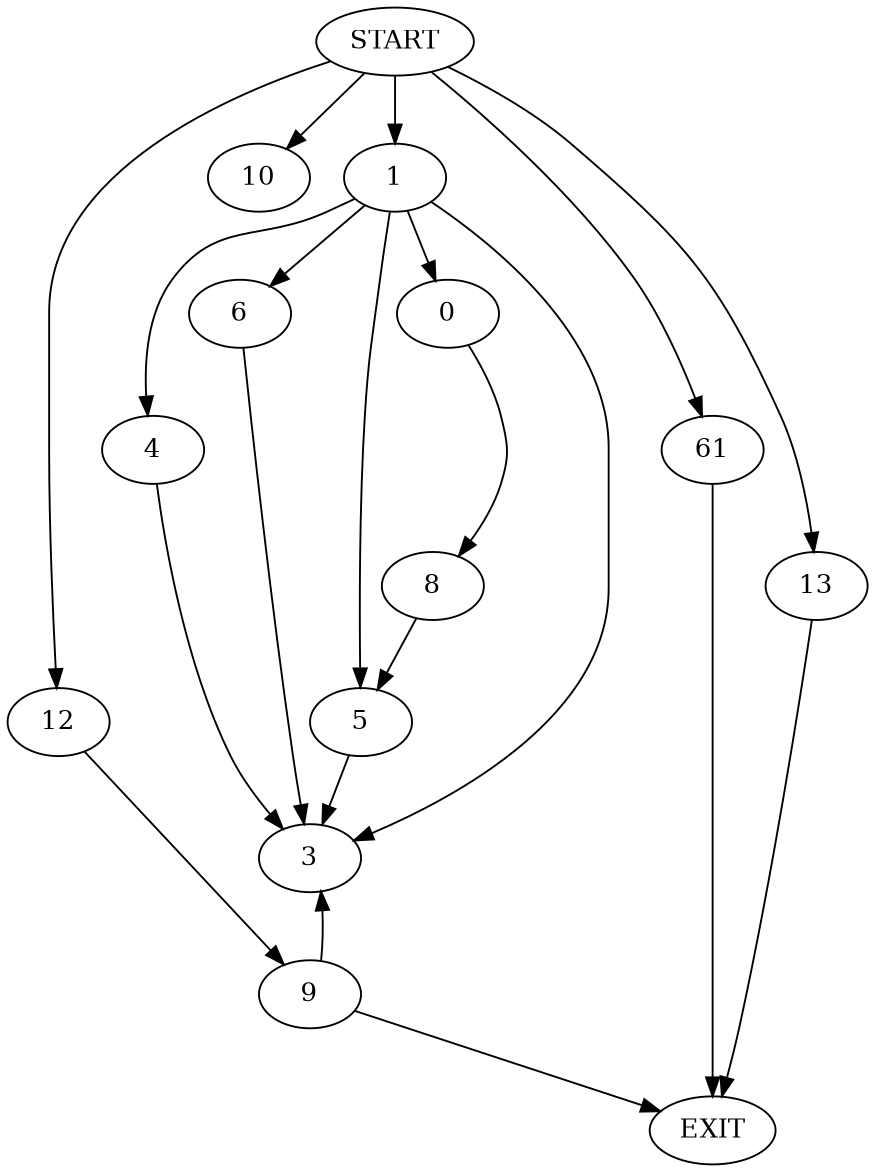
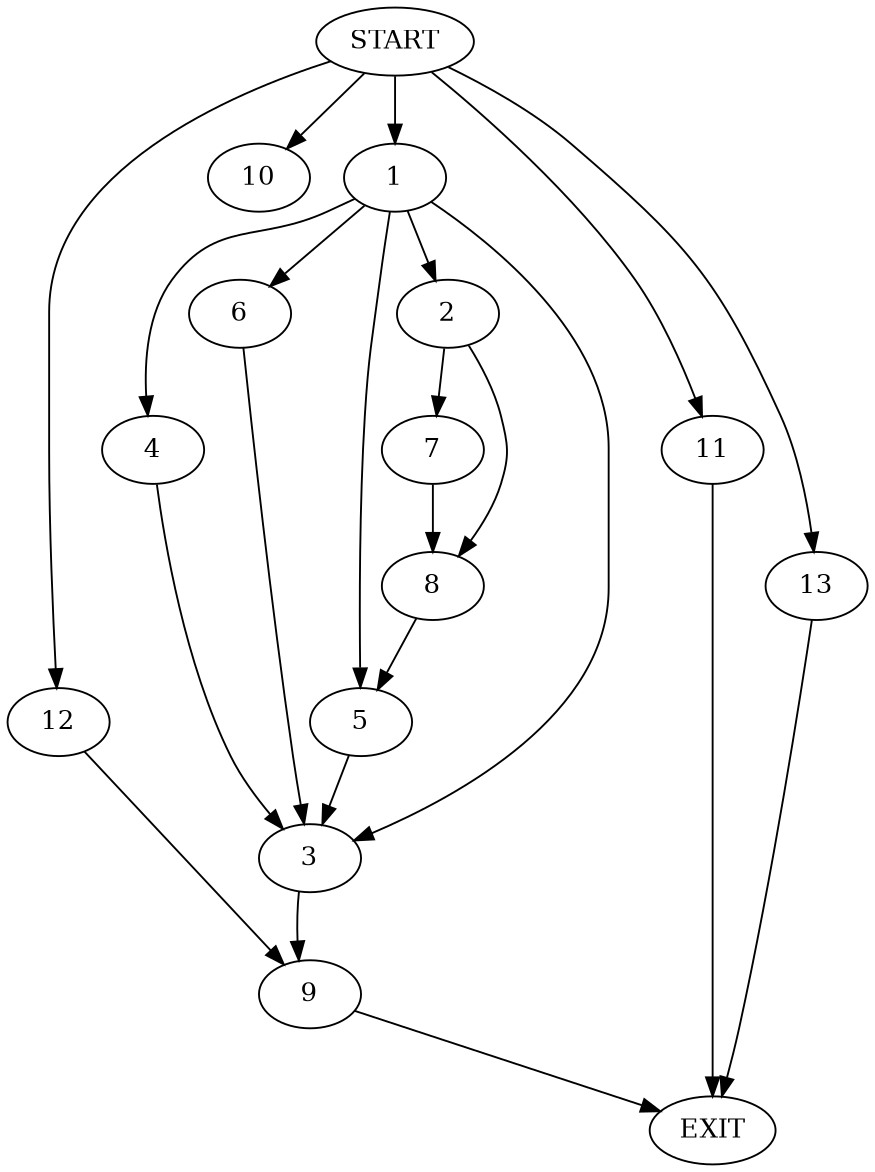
node "0": label "0" -> "2"
node "7": added
node "61": label "61" -> "11"
edge "9" -> "3": reversed
